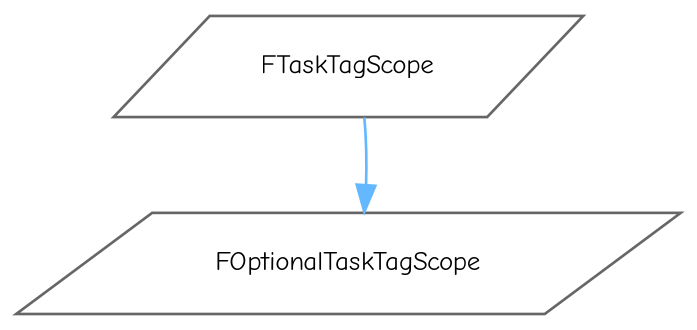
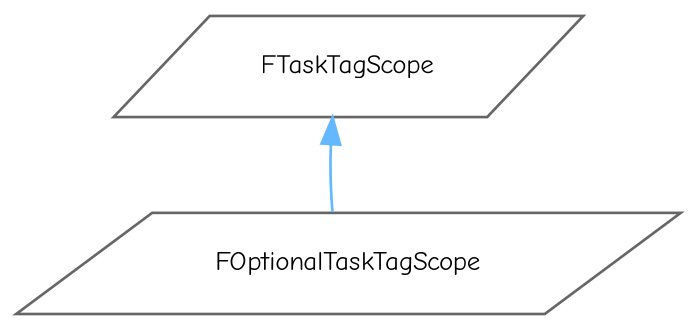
edge "FTaskTagScope" -> "FOptionalTaskTagScope": reversed
